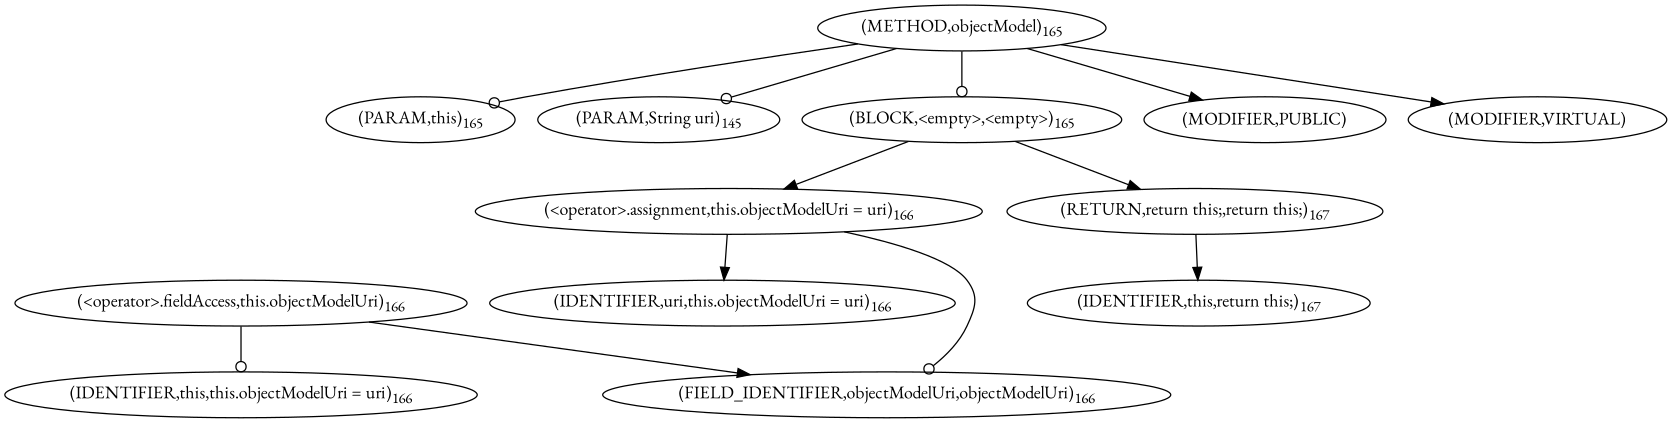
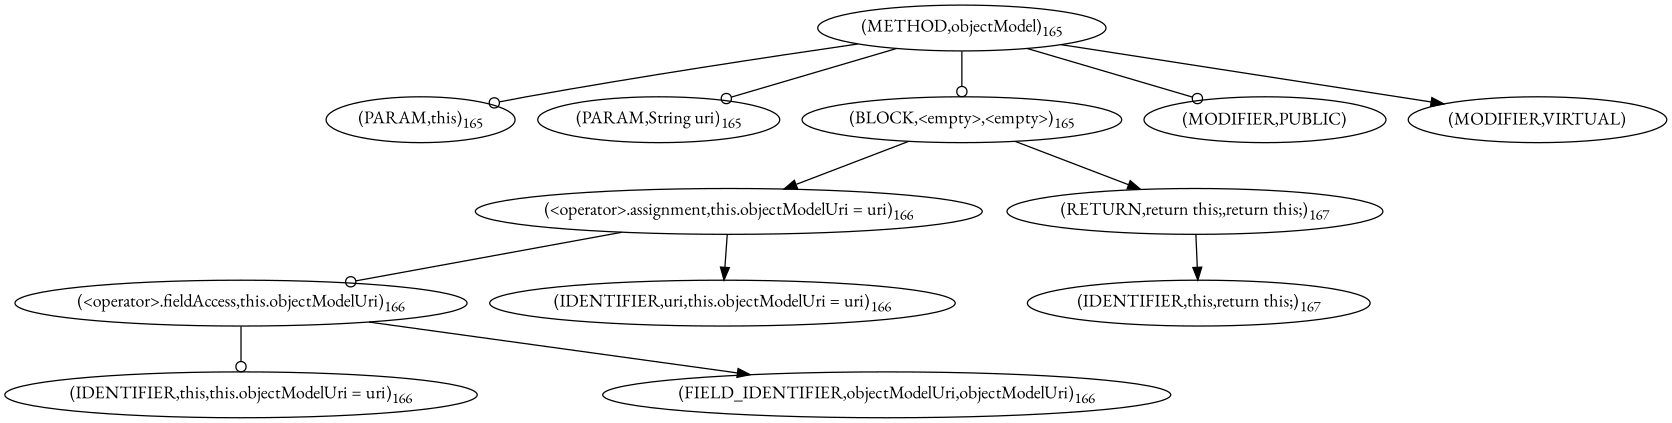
edge "(METHOD,objectModel)" -> "(MODIFIER,PUBLIC)": arrowhead normal -> odot
node "(PARAM,String uri)": text "145" -> "165"
edge "(<operator>.assignment,this.objectModelUri = uri)" -> "(FIELD_IDENTIFIER,objectModelUri,objectModelUri)": now "(<operator>.assignment,this.objectModelUri = uri)" -> "(<operator>.fieldAccess,this.objectModelUri)"
